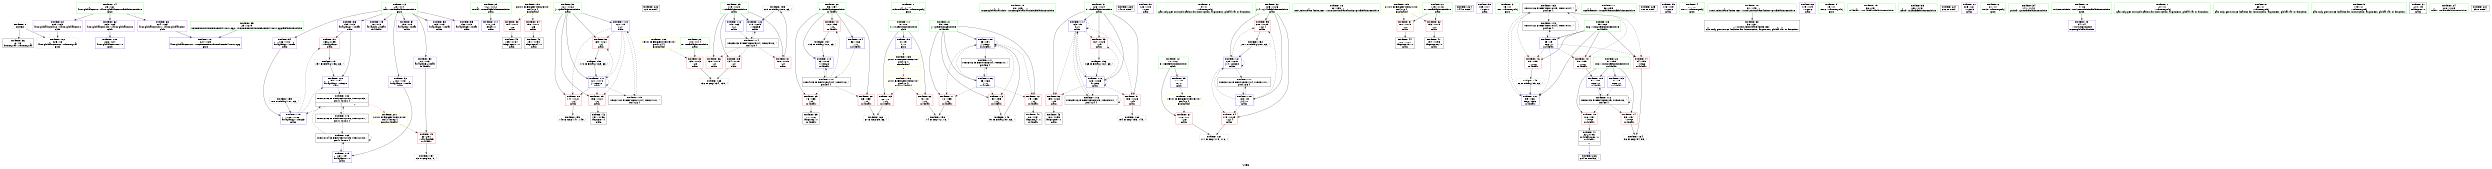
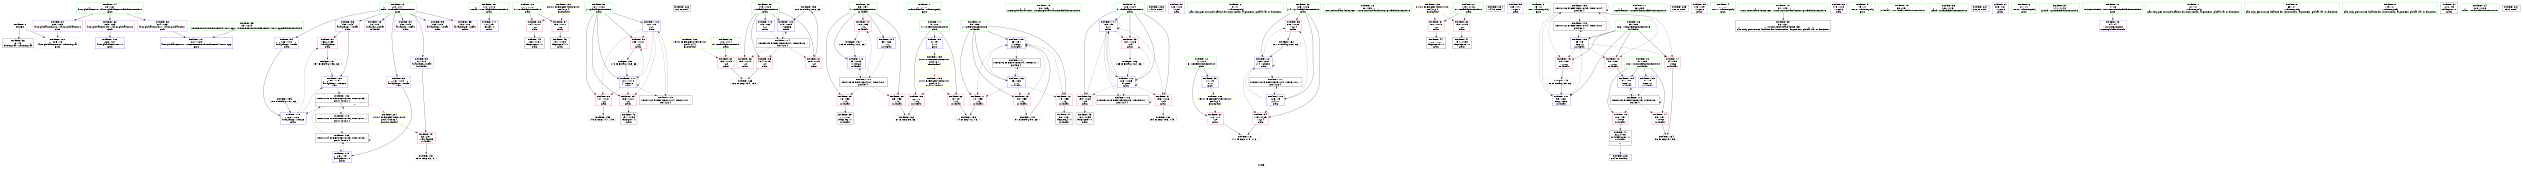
node "NodeID: 28": added
